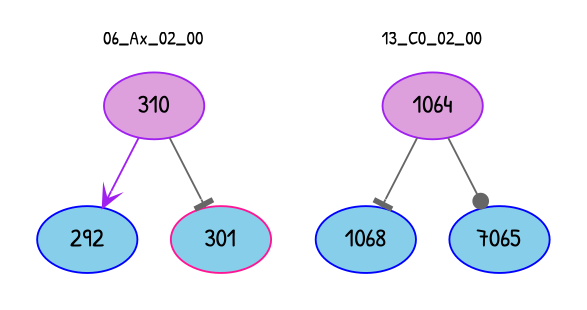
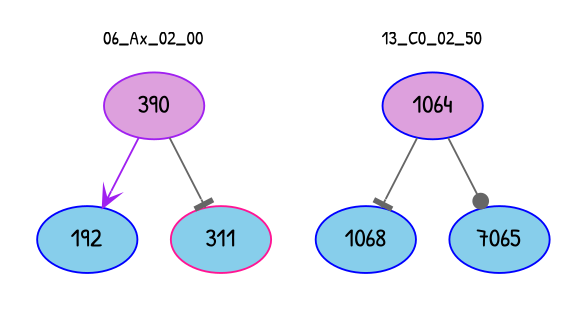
cluster "13_C0_02_00": label "13_C0_02_00" -> "13_C0_02_50"
node "310": label "310" -> "390"
node "1064": color purple -> blue
node "292": label "292" -> "192"
node "301": label "301" -> "311"
